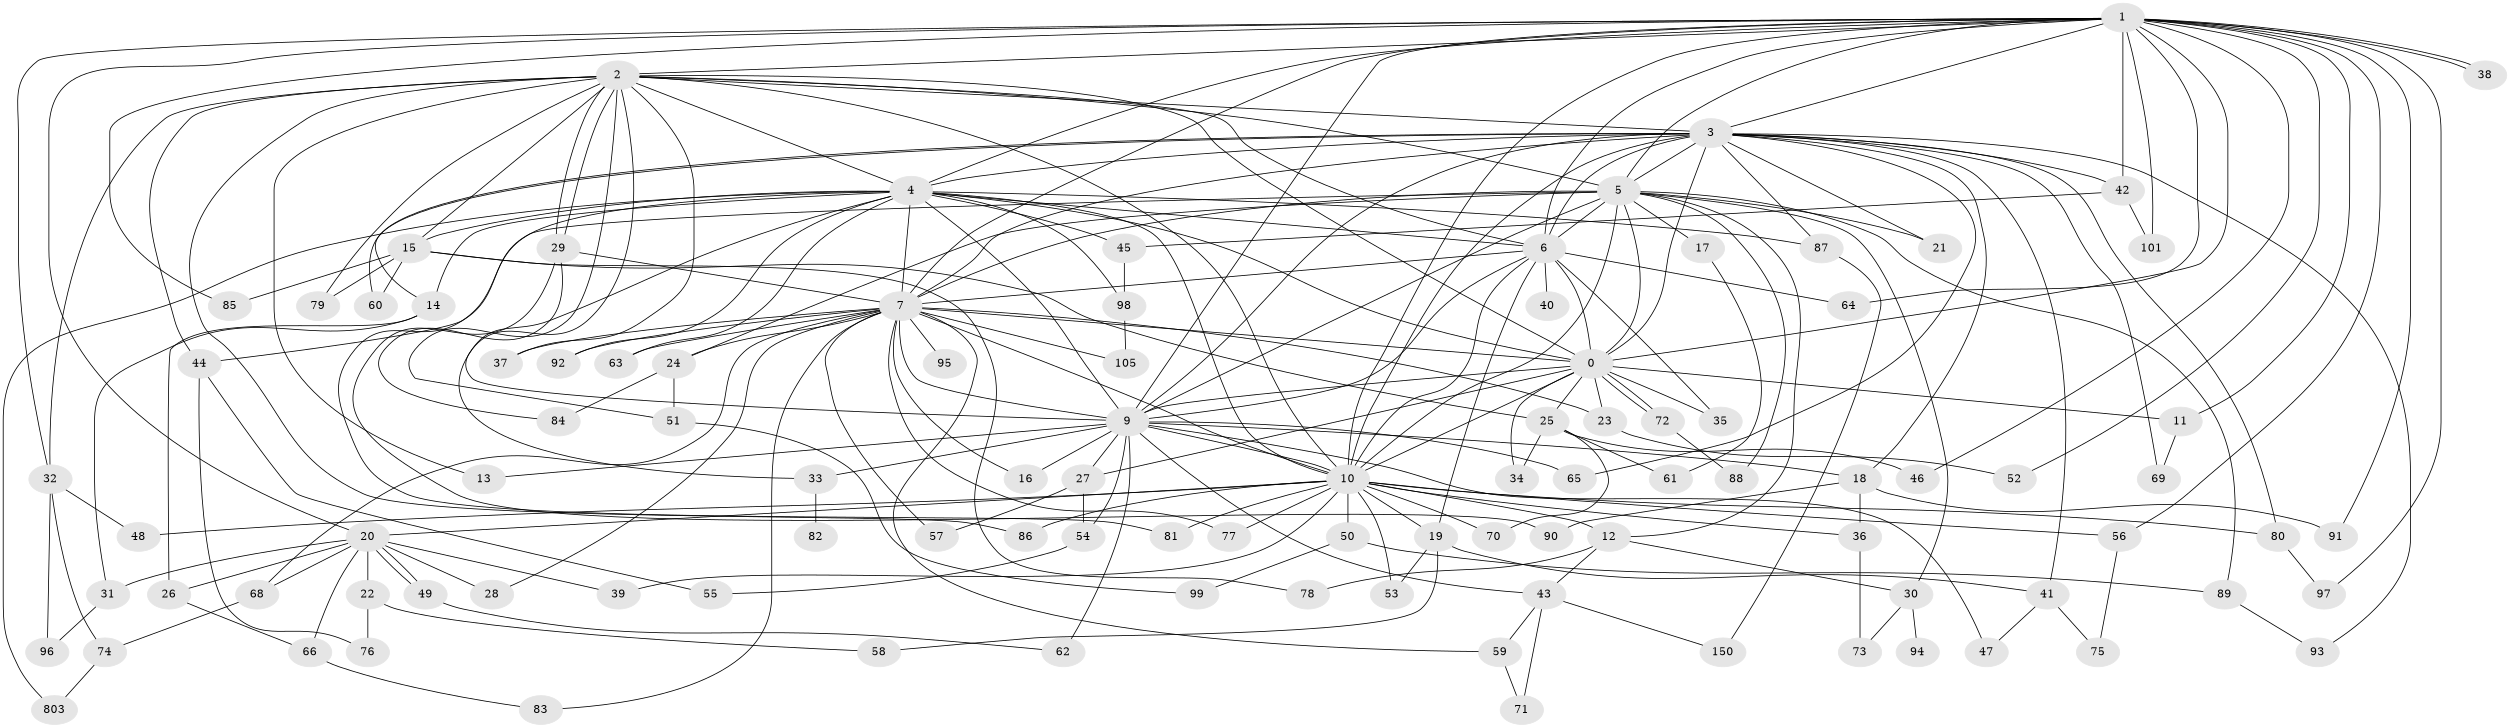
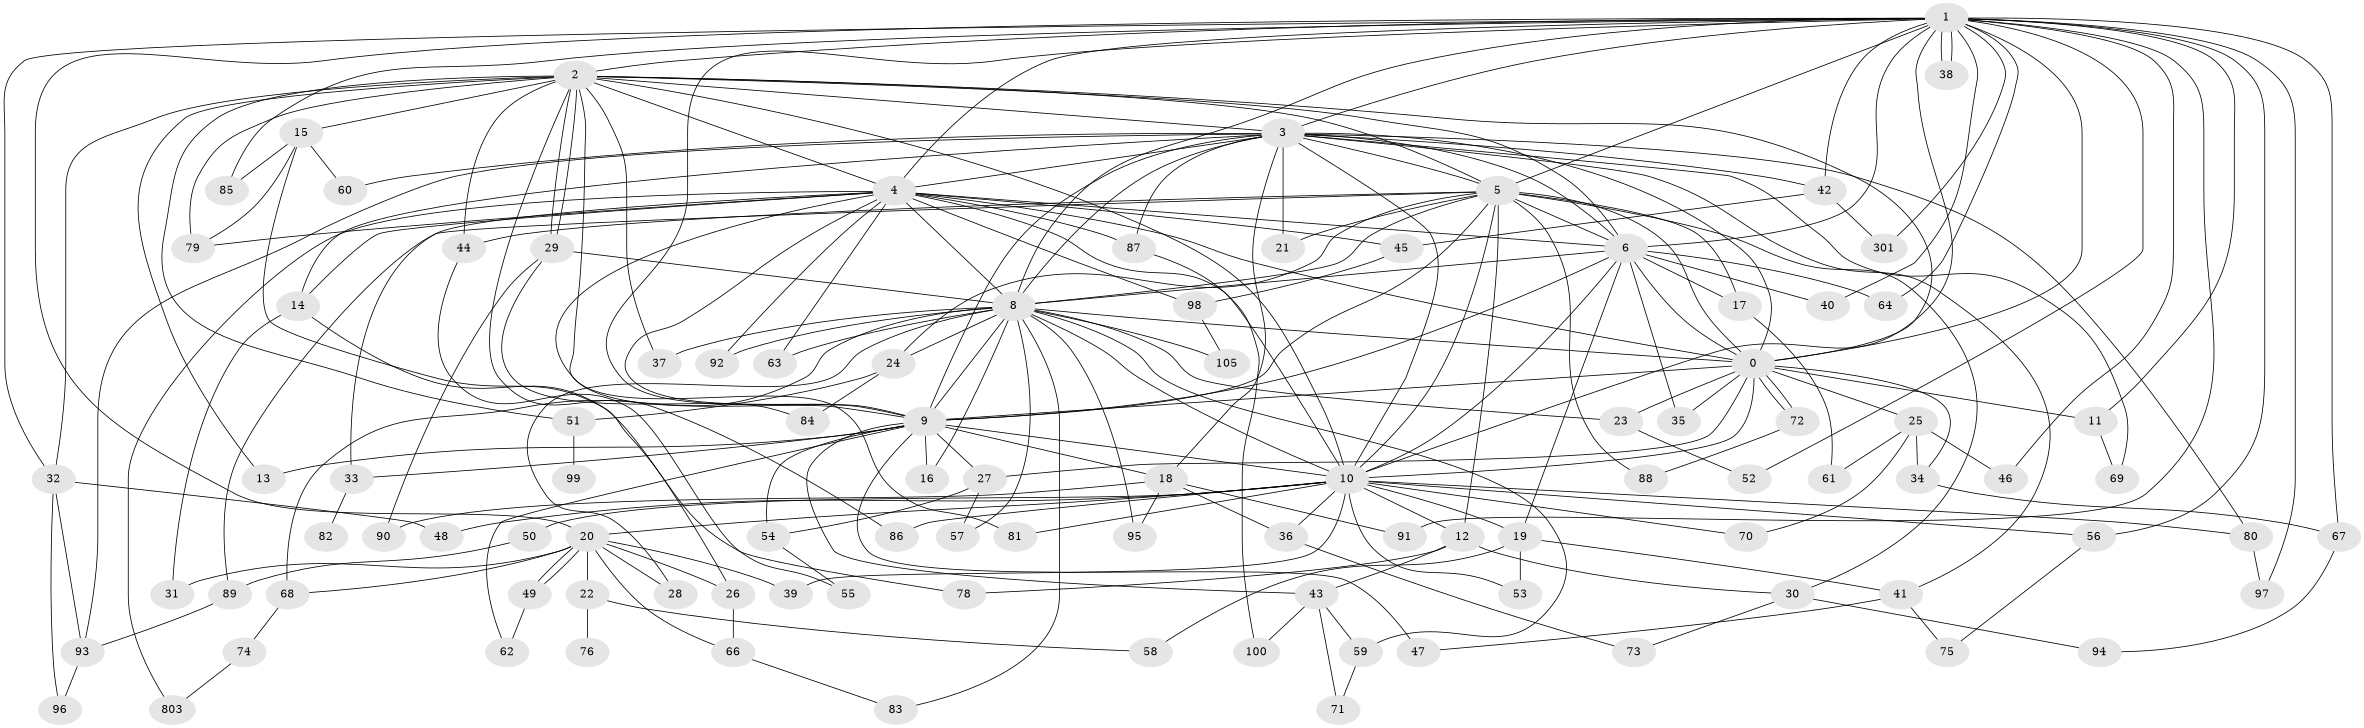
edge "1" -- "40": added
edge "4" -- "15": now "4" -- "79"
node "101": label "101" -> "301"
edge "6" -- "17": added
edge "15" -- "25": removed
node "7": label "7" -> "8"
node "65": removed
edge "18" -- "95": added
node "77": removed
node "67": added
edge "44" -- "76": removed
edge "50" -- "99": removed
edge "32" -- "74": now "32" -- "93"
edge "31" -- "96": now "93" -- "96"
node "150": label "150" -> "100"
